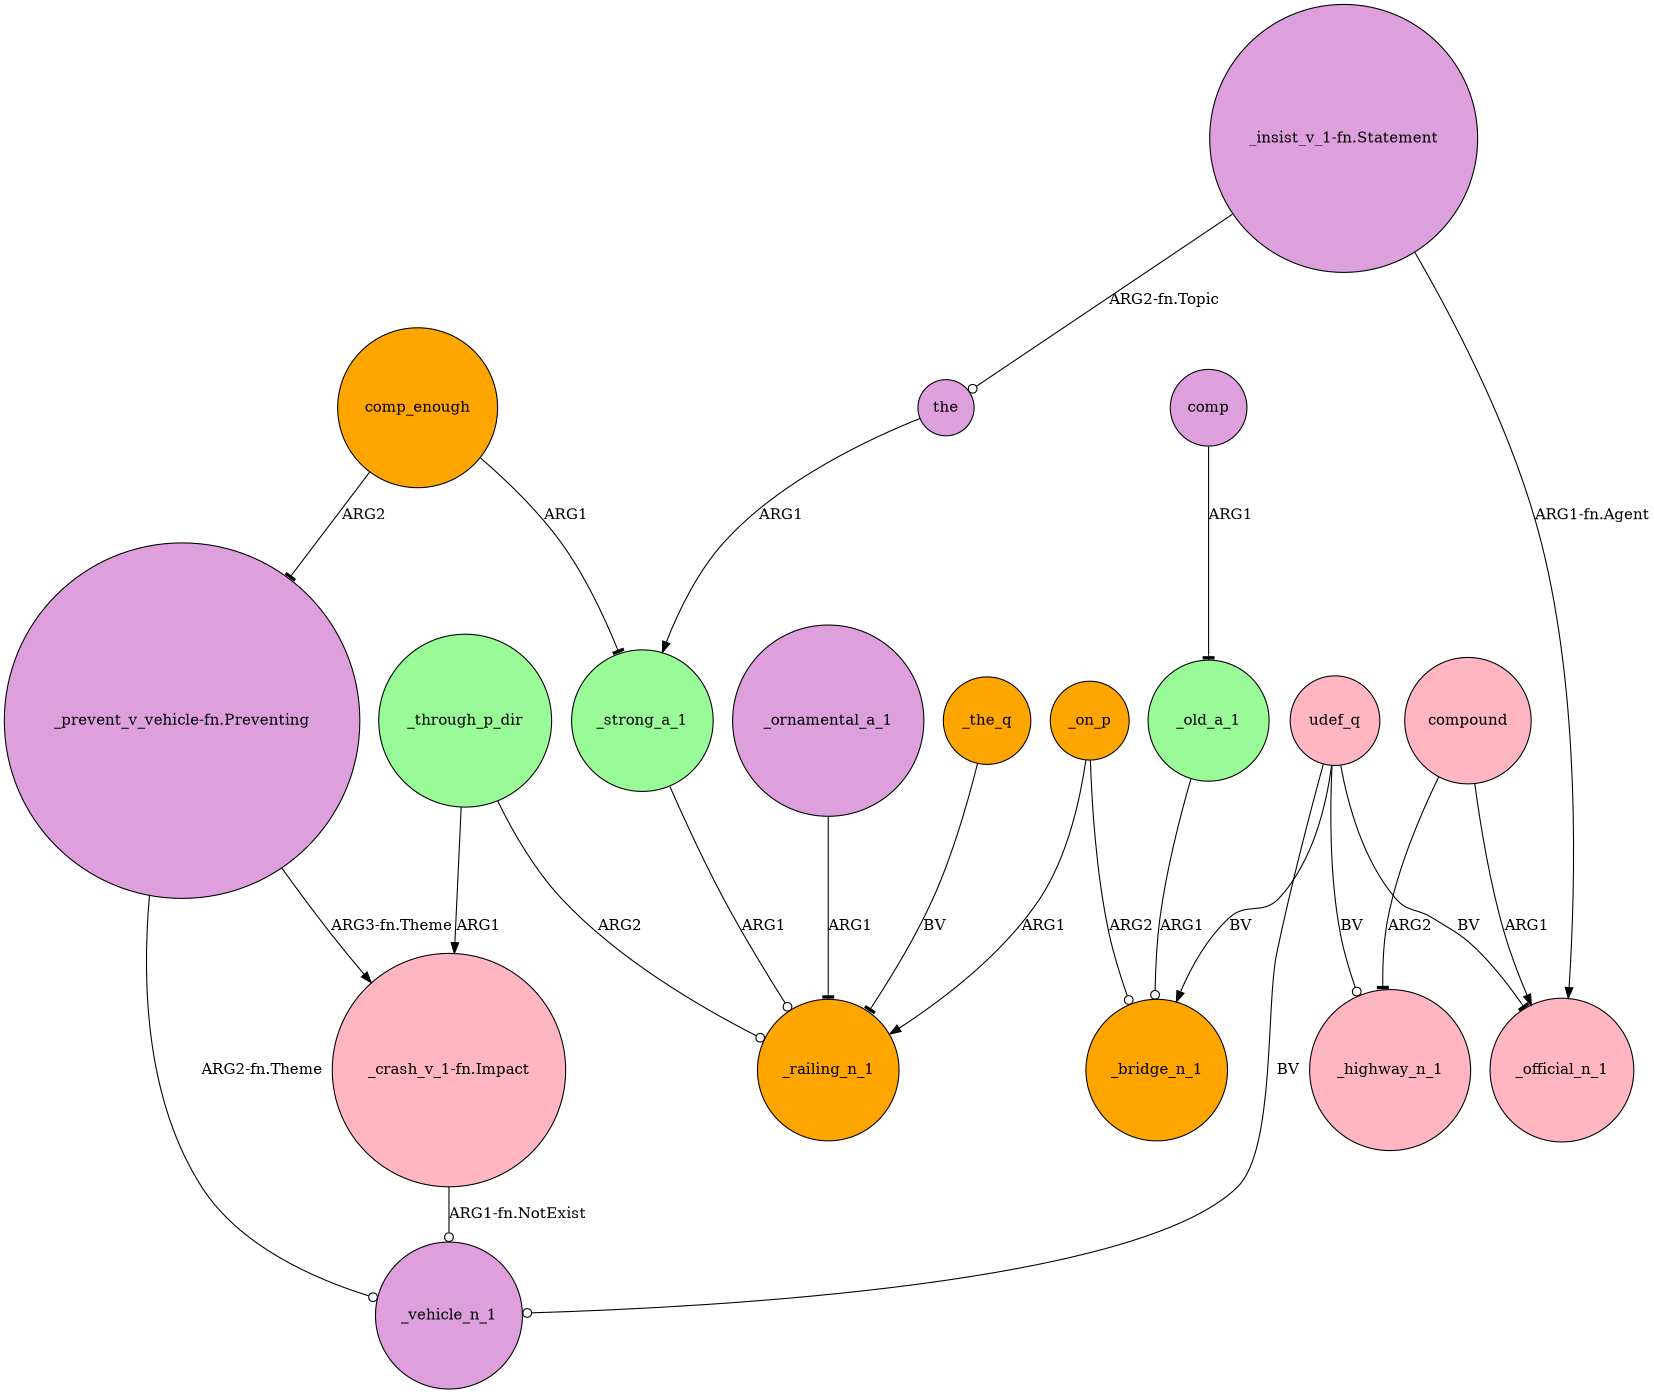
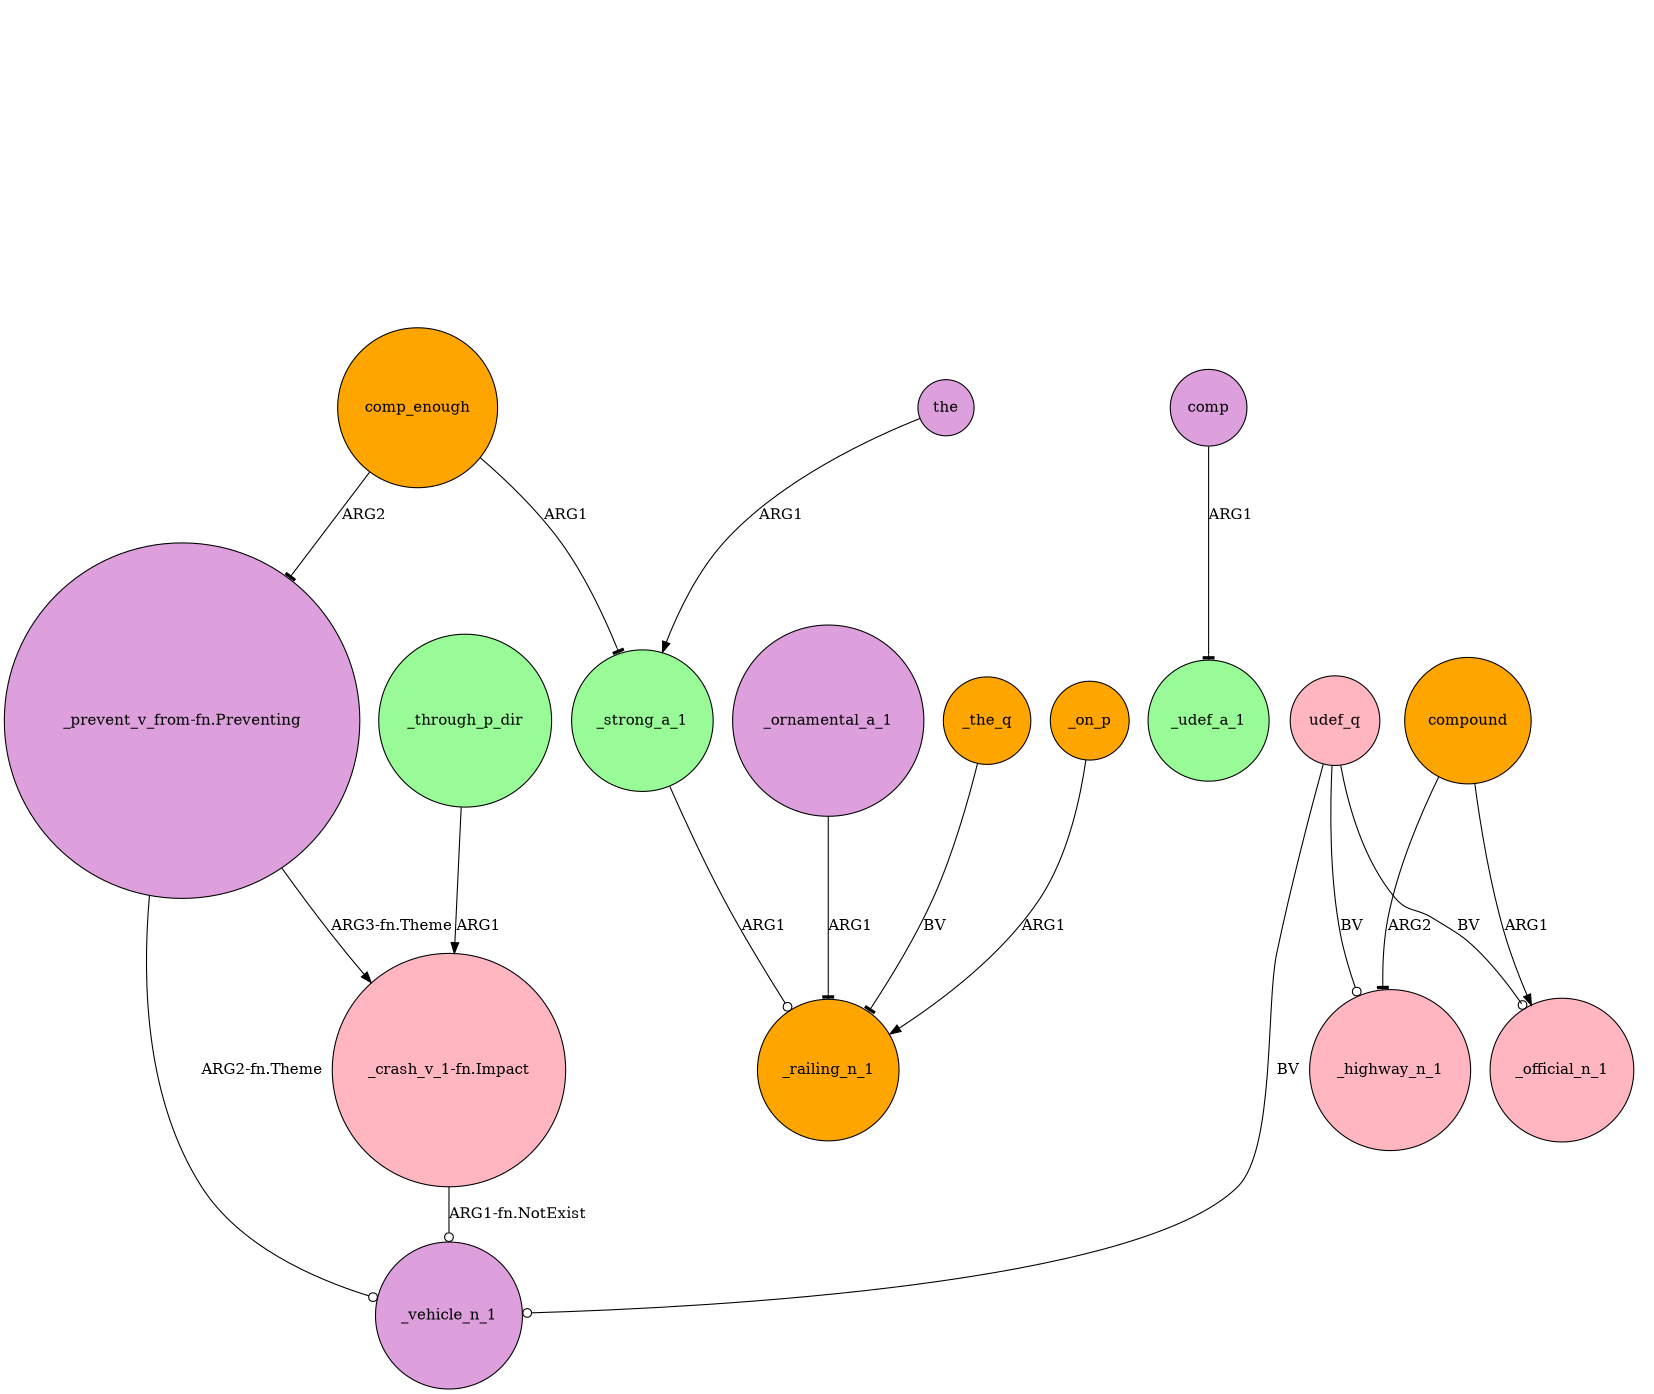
node "_insist_v_1-fn.Statement": removed
node "_prevent_v_vehicle-fn.Preventing": label "_prevent_v_vehicle-fn.Preventing" -> "_prevent_v_from-fn.Preventing"
node "_old_a_1": label "_old_a_1" -> "_udef_a_1"
node "compound": fillcolor lightpink -> orange
edge "udef_q" -> "_official_n_1": arrowhead tee -> odot
edge "_through_p_dir" -> "_railing_n_1": removed, label "ARG2"
node "_bridge_n_1": removed
